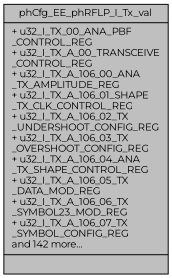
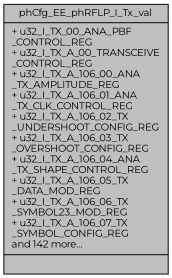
node "phCfg_EE_phRFLP_I_Tx_val": text "+ u32_I_TX_A_106_01_SHAPE" -> "+ u32_I_TX_A_106_01_ANA"
